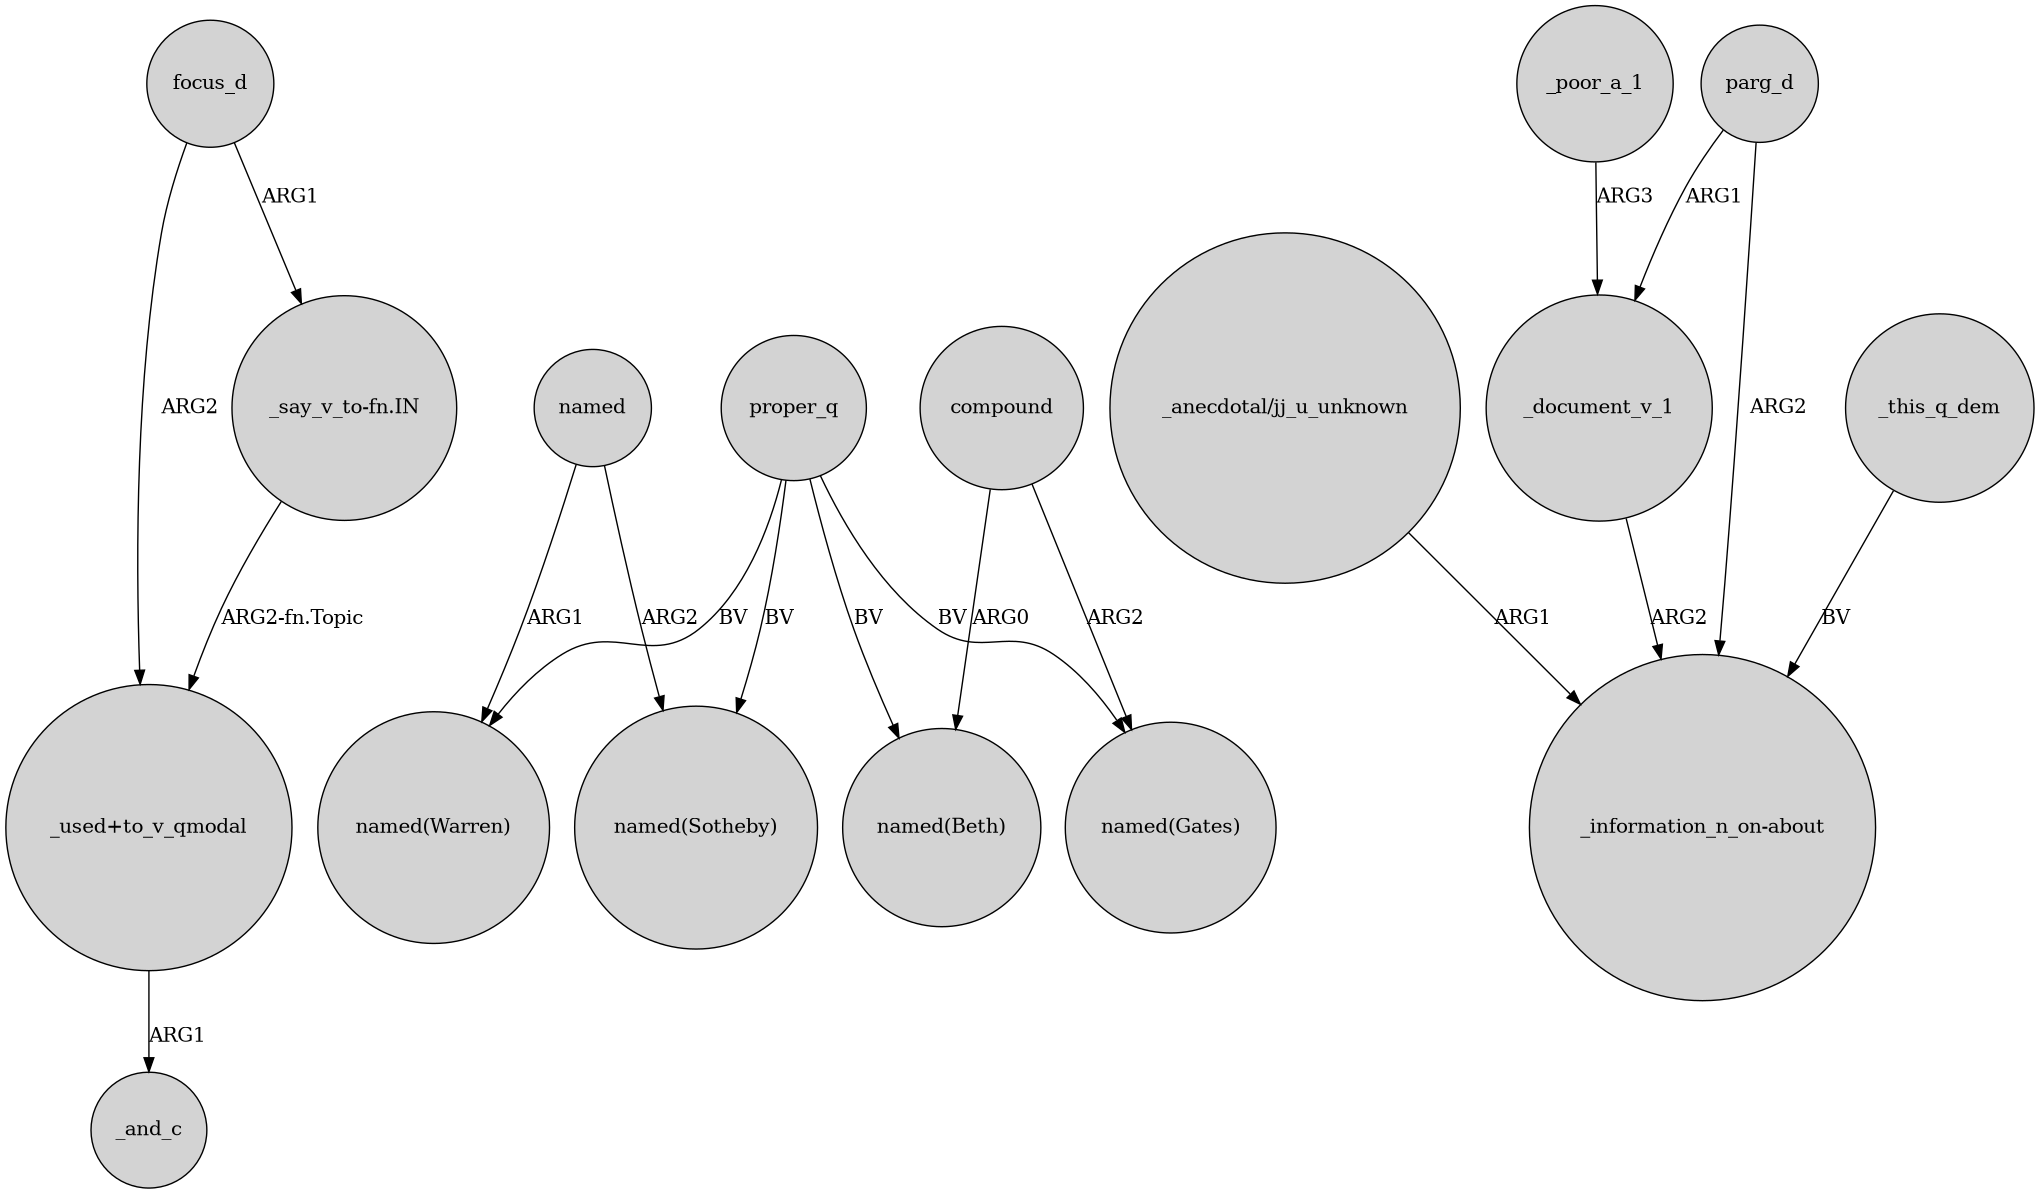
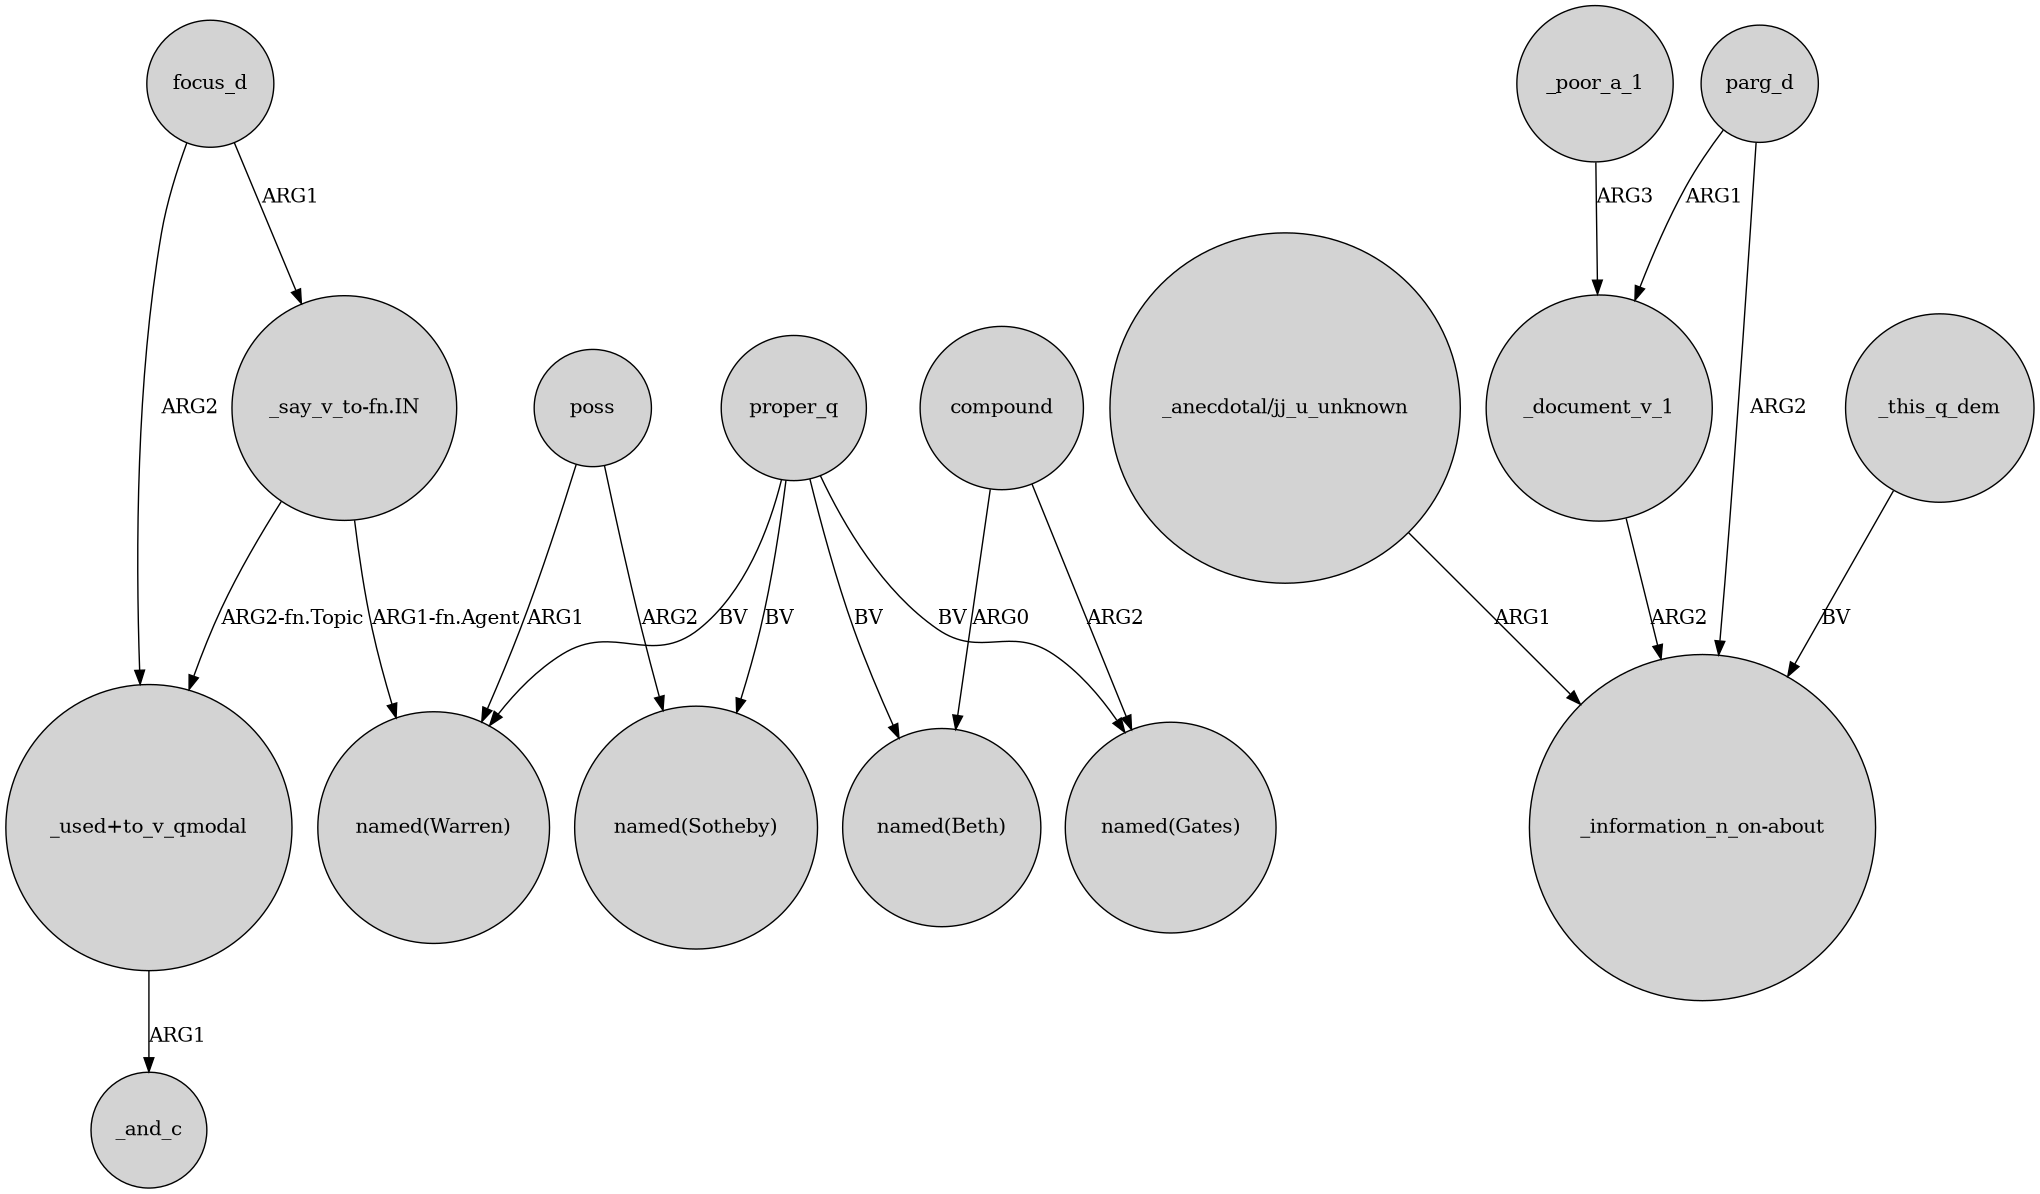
node "named": label "named" -> "poss"
edge "_say_v_to-fn.IN" -> "named(Warren)": added, label "ARG1-fn.Agent"
